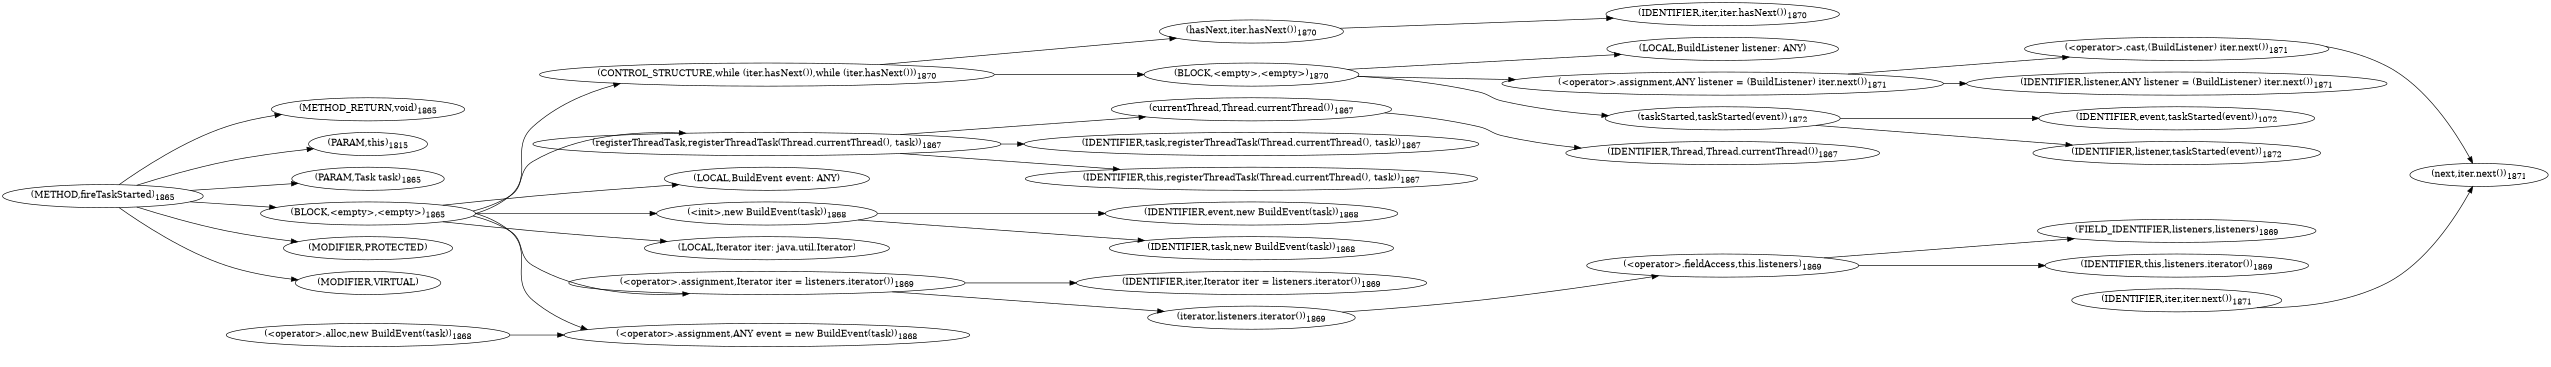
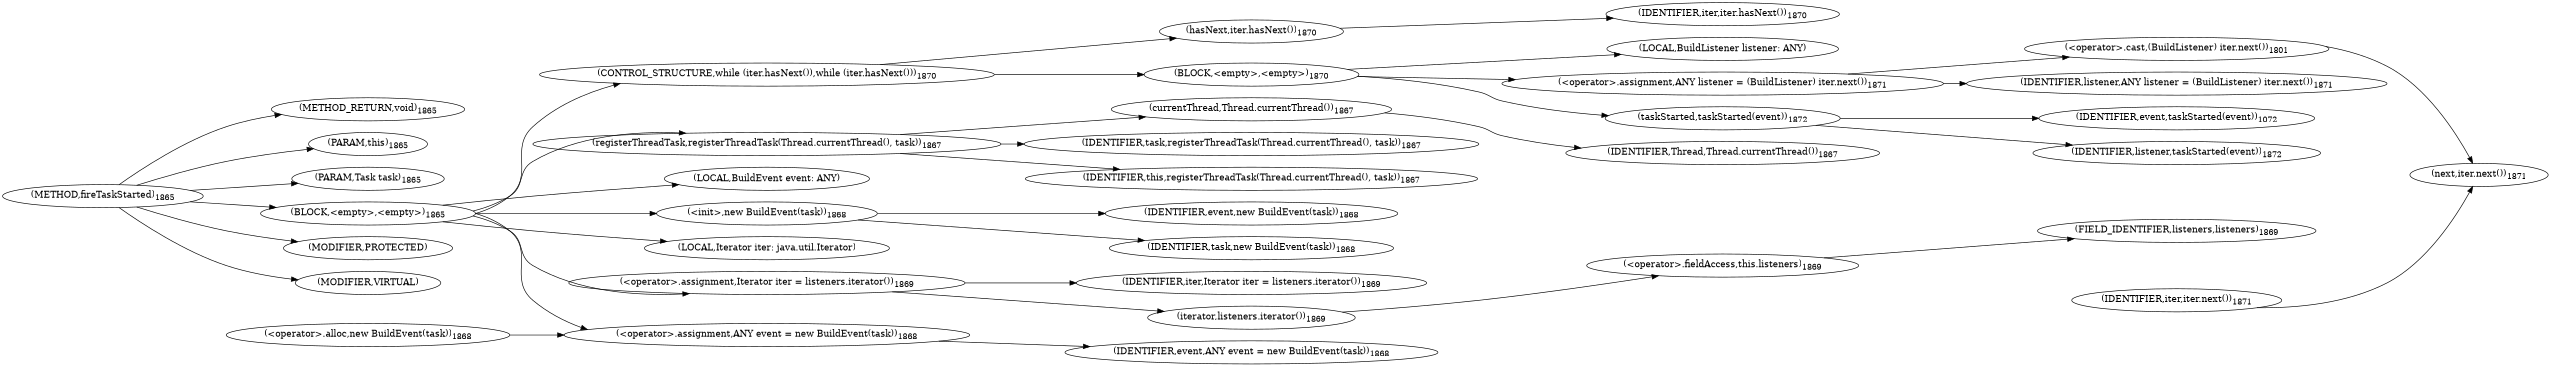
node "(<operator>.cast,(BuildListener) iter.next())": text "1871" -> "1801"
node "(PARAM,this)": text "1815" -> "1865"
node "(IDENTIFIER,this,listeners.iterator())": removed
node "(IDENTIFIER,event,ANY event = new BuildEvent(task))": added
